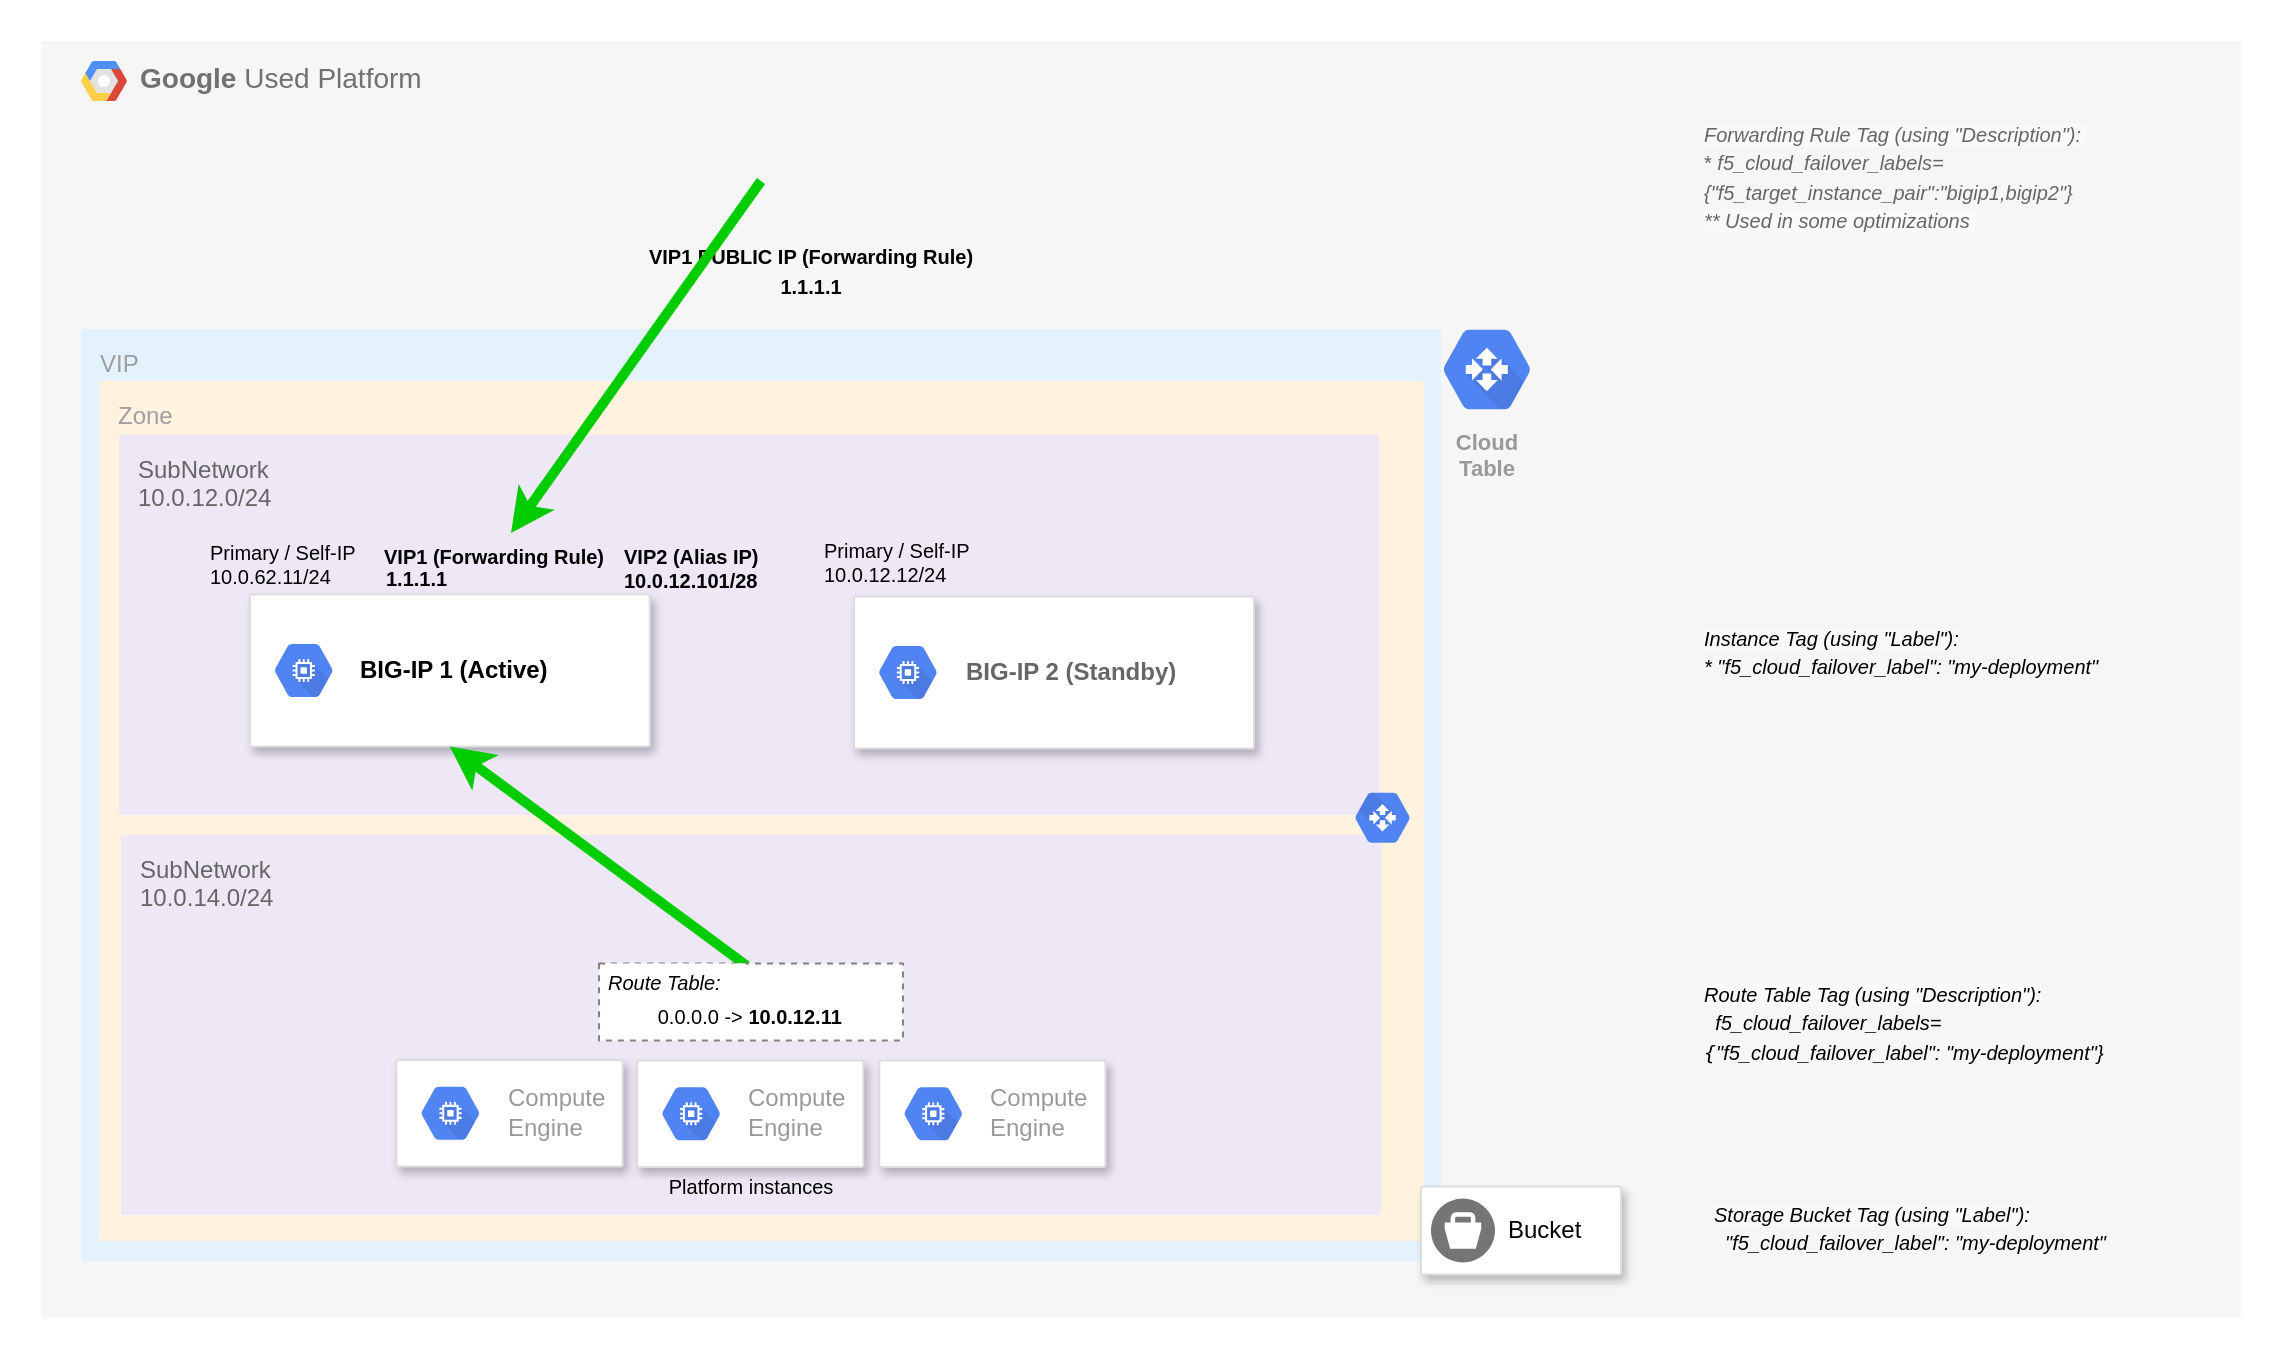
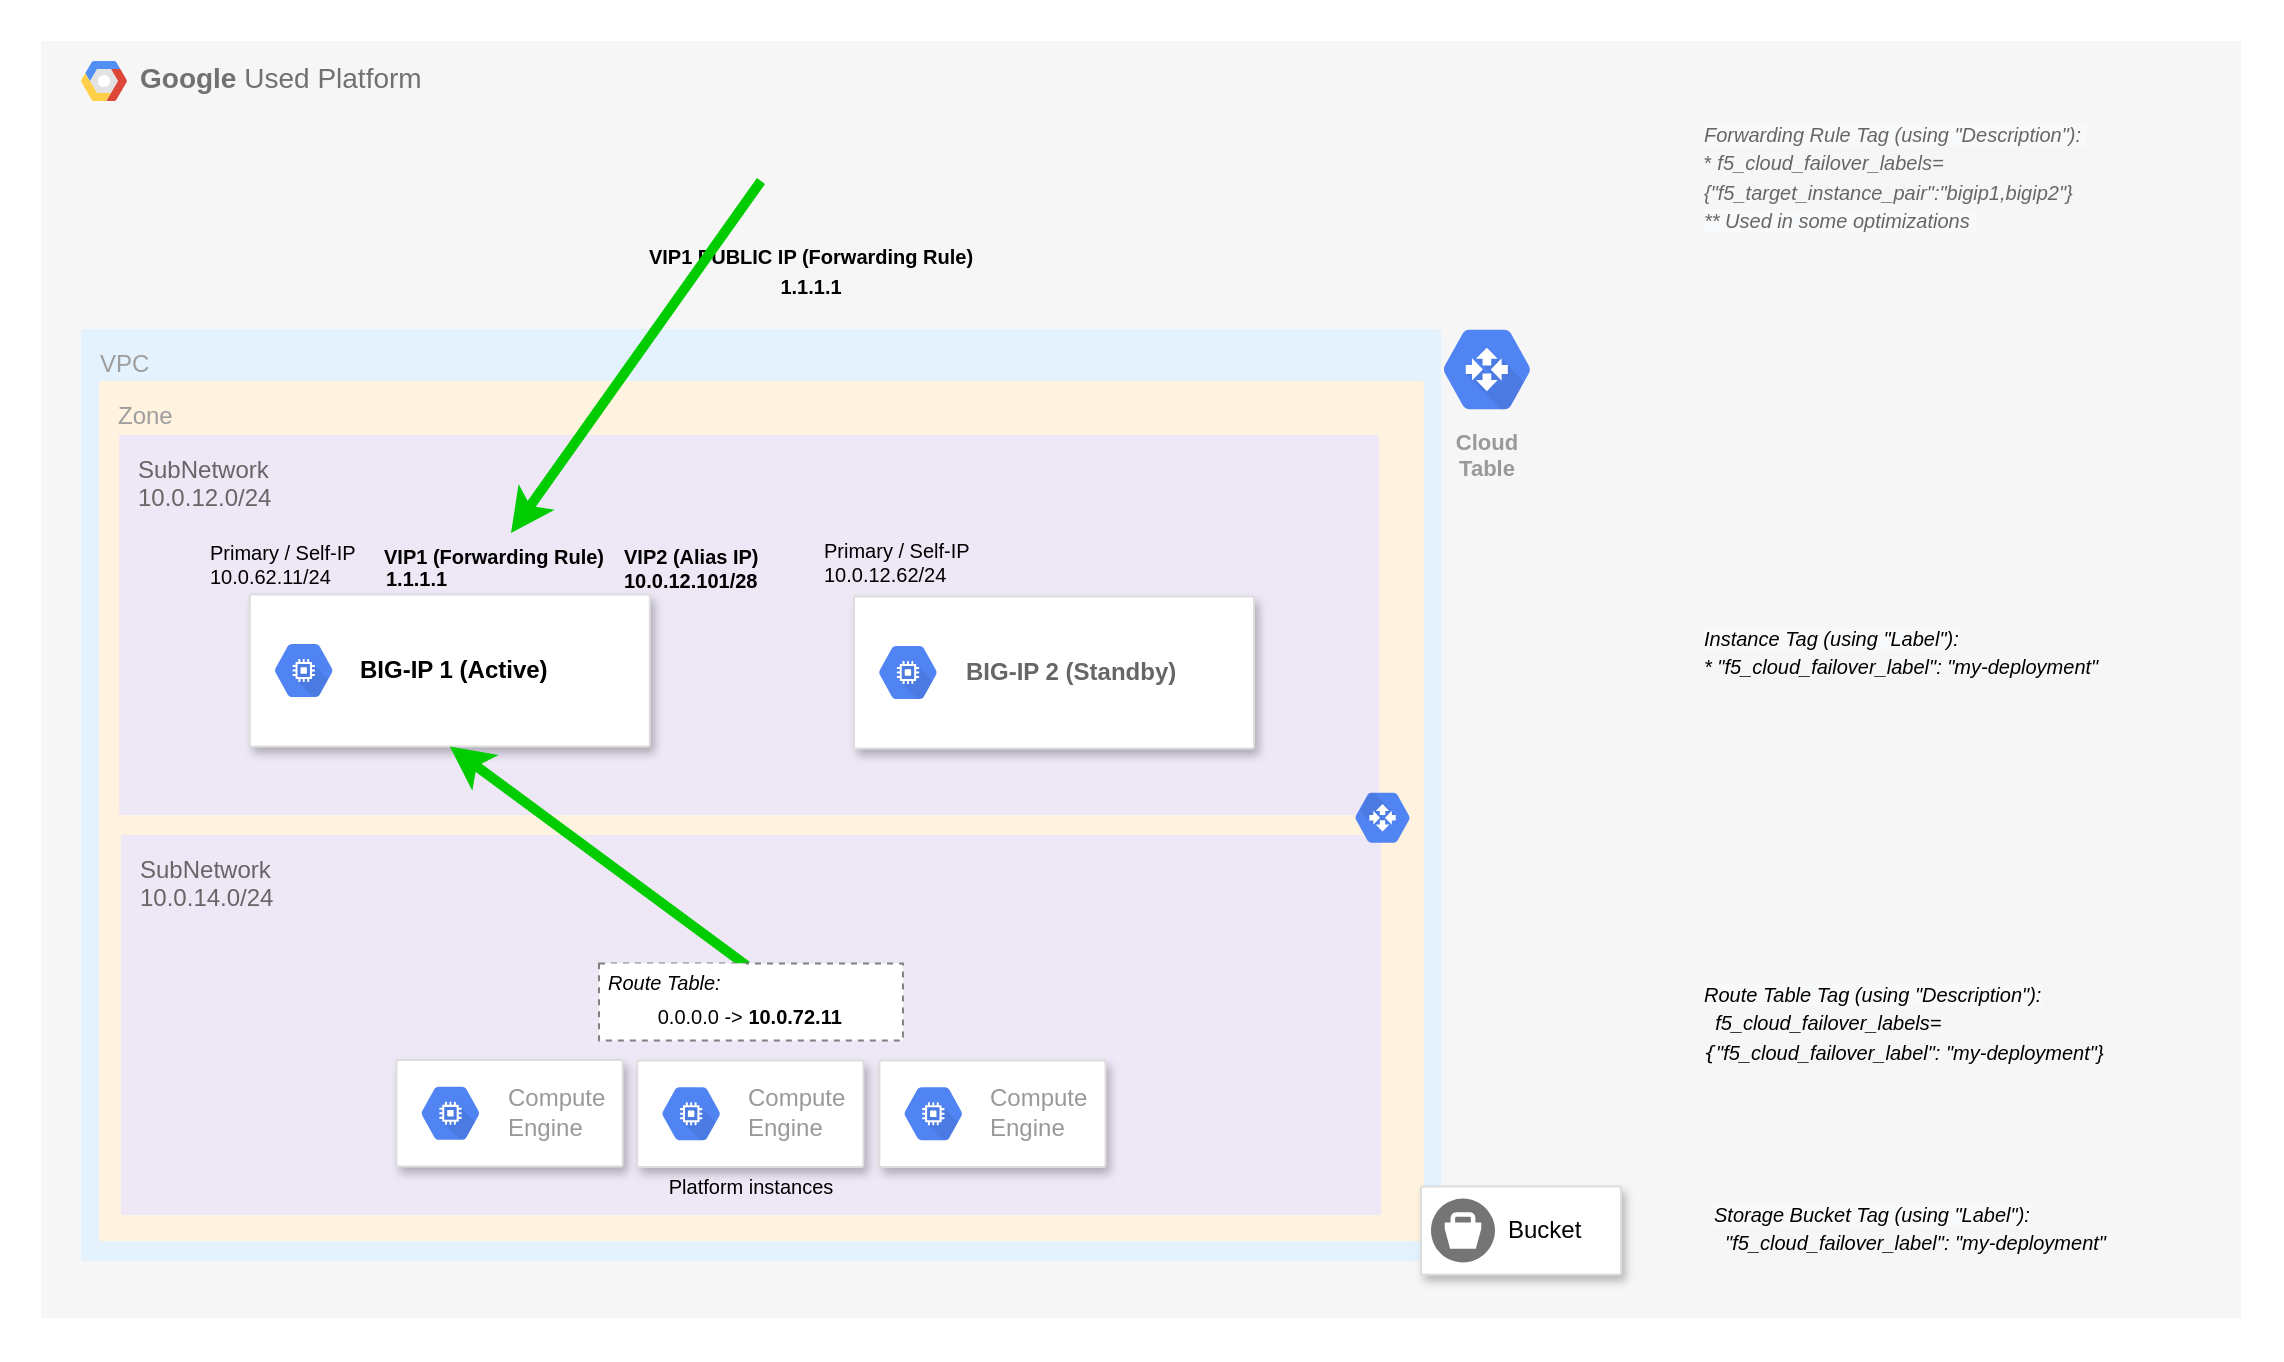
node "VIP": label "VIP" -> "VPC"
node "10.0.12.12/24": label "10.0.12.12/24" -> "10.0.12.62/24"
node "0.0.0.0 -> 10.0.12.11": label "0.0.0.0 -> 10.0.12.11" -> "0.0.0.0 -> 10.0.72.11"
